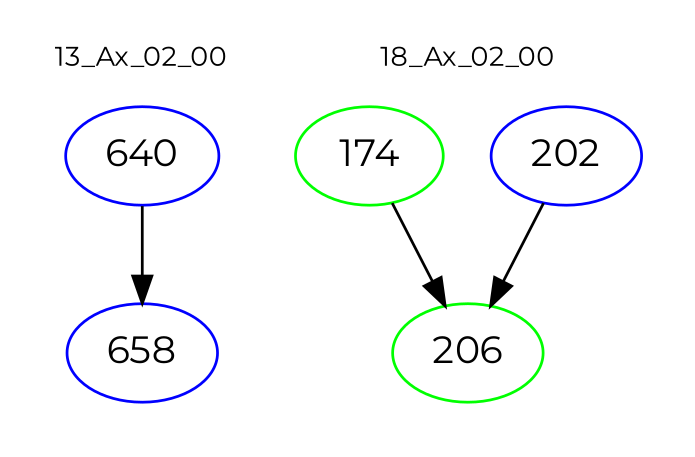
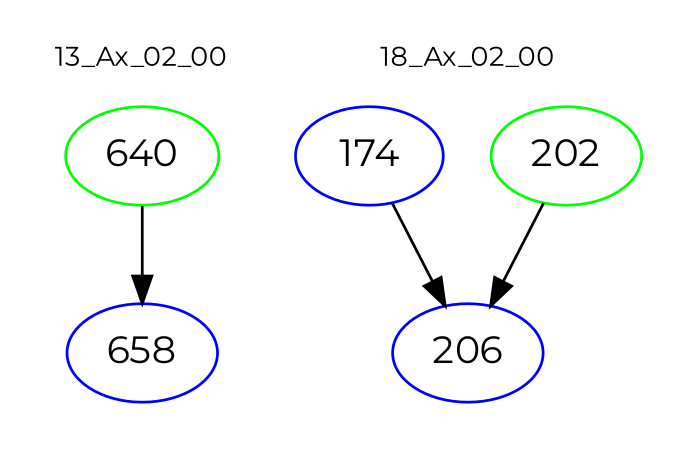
node "640": color blue -> green
node "174": color green -> blue
node "202": color blue -> green
node "206": color green -> blue
